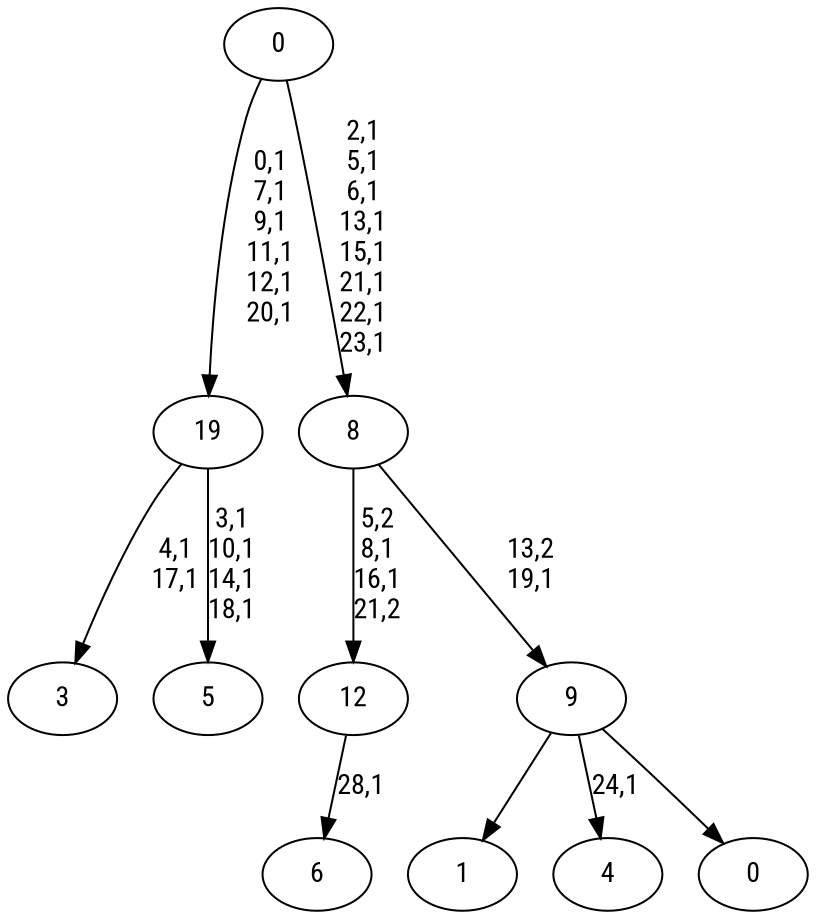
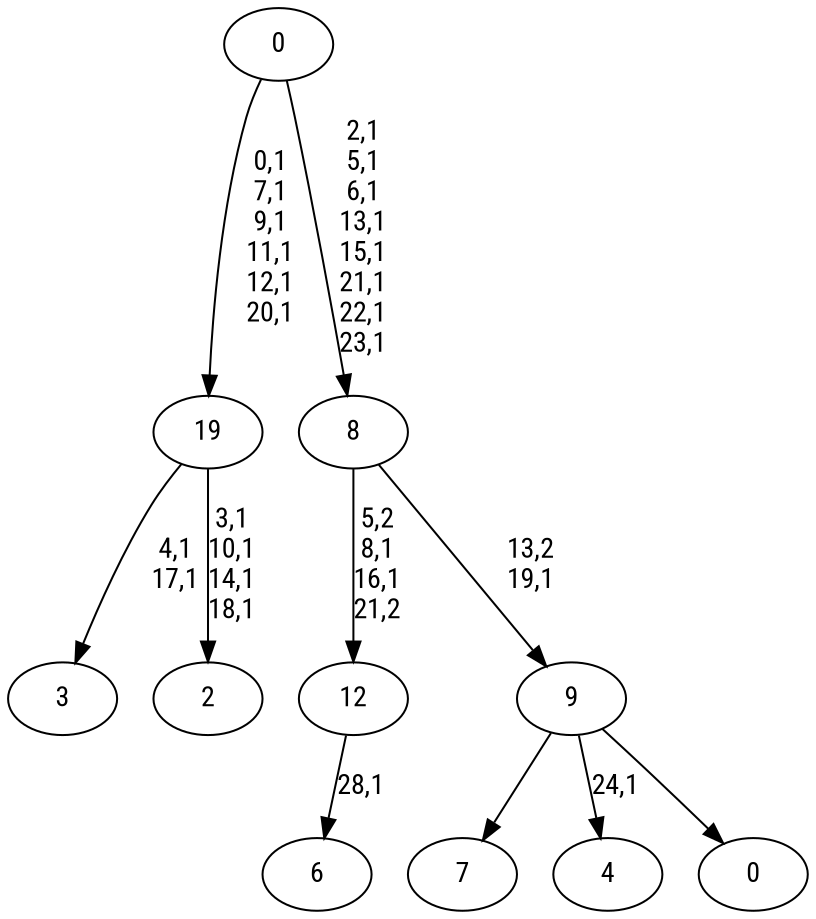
node "5": label "5" -> "2"
node "1": label "1" -> "7"
